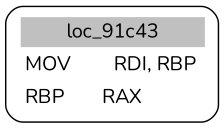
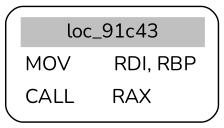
node "loc_91c43": text "RBP       RAX" -> "CALL       RAX"
